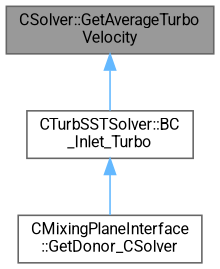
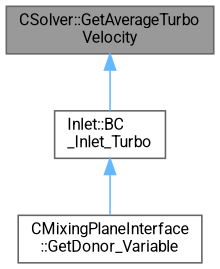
node "CTurbSSTSolver::BC _Inlet_Turbo": label "CTurbSSTSolver::BC _Inlet_Turbo" -> "Inlet::BC _Inlet_Turbo"
node "CMixingPlaneInterface ::GetDonor_CSolver": label "CMixingPlaneInterface ::GetDonor_CSolver" -> "CMixingPlaneInterface ::GetDonor_Variable"
